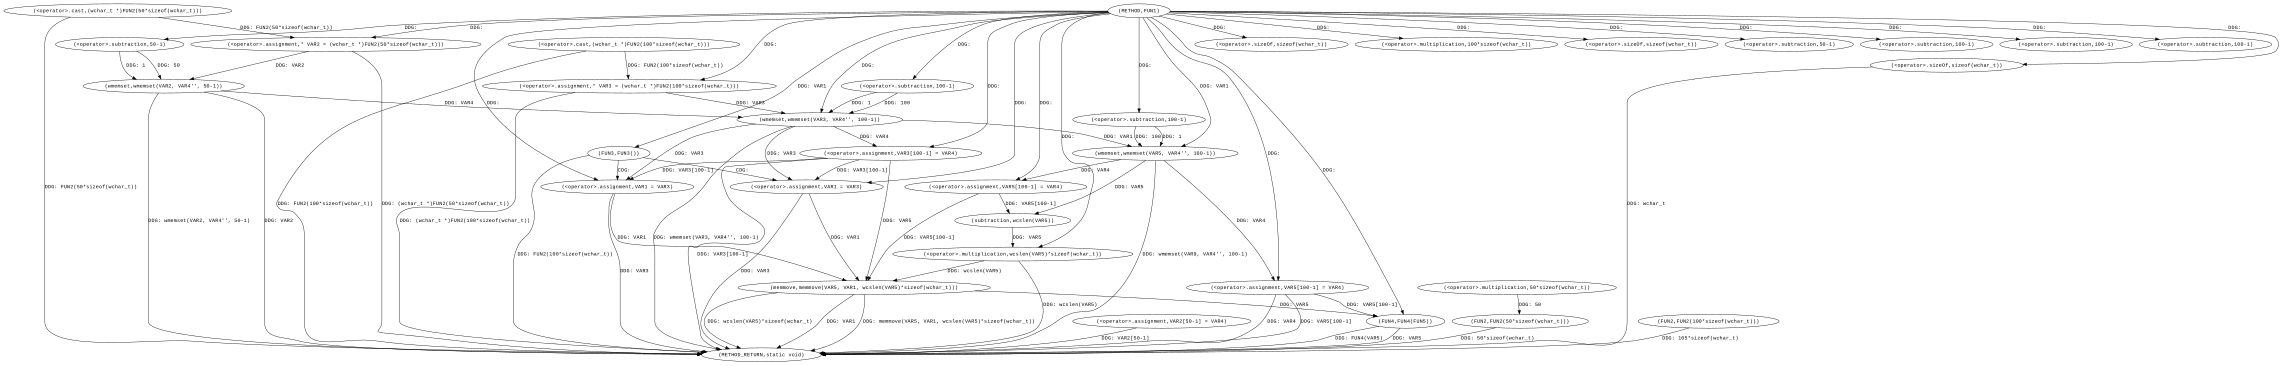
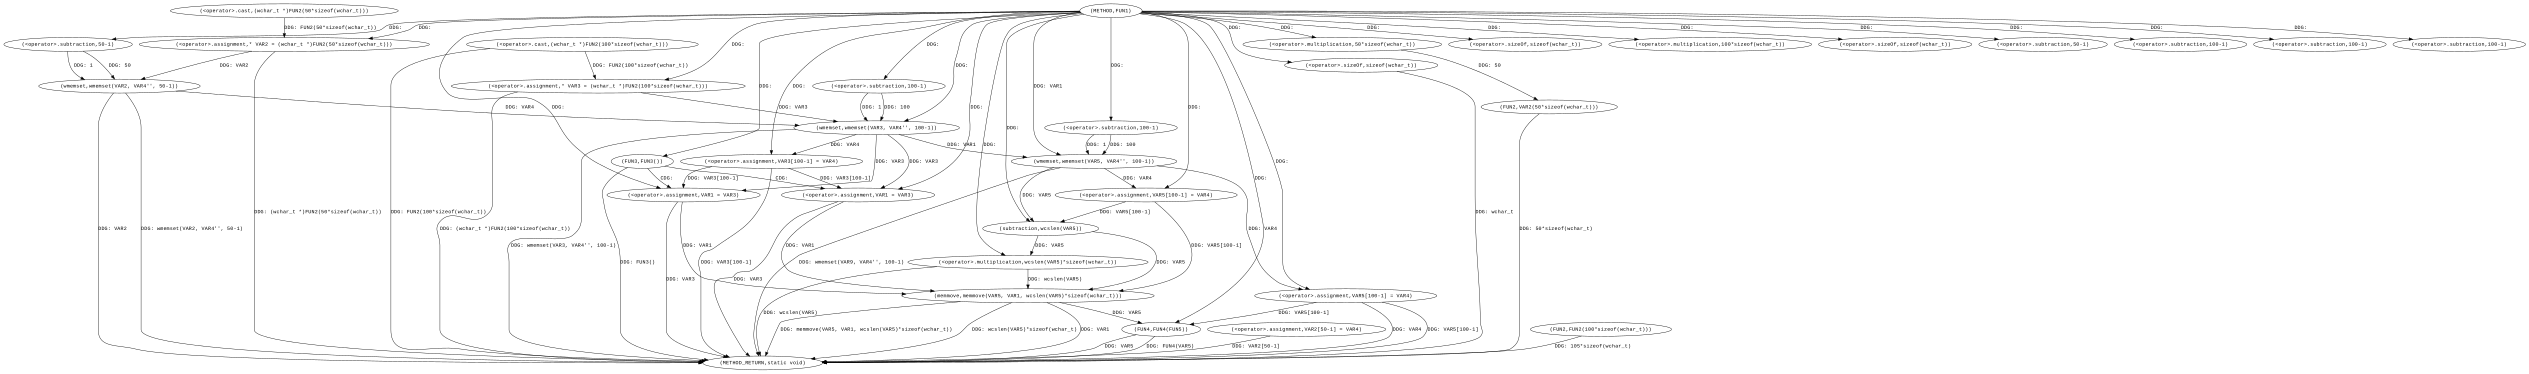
edge "(METHOD,FUN1)" -> "(<operator>.multiplication,50*sizeof(wchar_t))": added, label "DDG:"
edge "(METHOD,FUN1)" -> "(FUN3,FUN3())": label "DDG: VAR1" -> "DDG: "
edge "(METHOD,FUN1)" -> "(subtraction,wcslen(VAR5))": added, label "DDG:"
edge "(<operator>.assignment,VAR3[100-1] = VAR4)" -> "(memmove,memmove(VAR5, VAR1, wcslen(VAR5)*sizeof(wchar_t)))": now "(subtraction,wcslen(VAR5))" -> "(memmove,memmove(VAR5, VAR1, wcslen(VAR5)*sizeof(wchar_t)))"
edge "(FUN3,FUN3())" -> "(METHOD_RETURN,static void)": label "DDG: FUN2(100*sizeof(wchar_t))" -> "DDG: FUN3()"
node "(FUN2,FUN2(50*sizeof(wchar_t)))": label "(FUN2,FUN2(50*sizeof(wchar_t)))" -> "(FUN2,VAR2(50*sizeof(wchar_t)))"
edge "(<operator>.cast,(wchar_t *)FUN2(50*sizeof(wchar_t)))" -> "(METHOD_RETURN,static void)": removed, label "DDG: FUN2(50*sizeof(wchar_t))"
